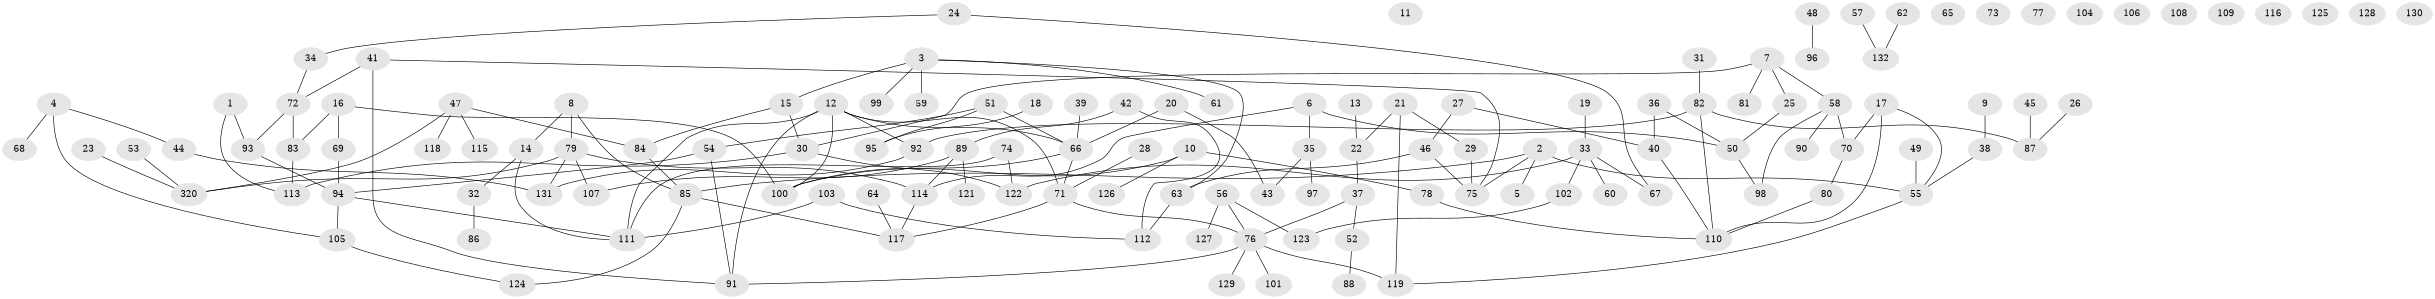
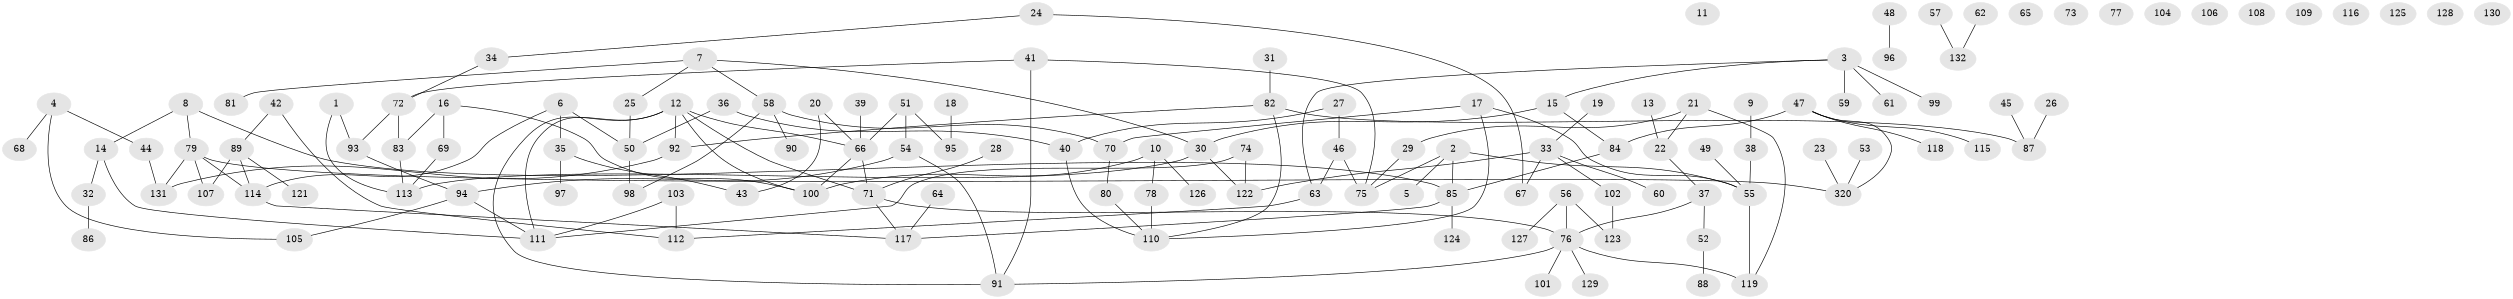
edge "69" -- "94": now "69" -- "113"
edge "105" -- "124": removed
